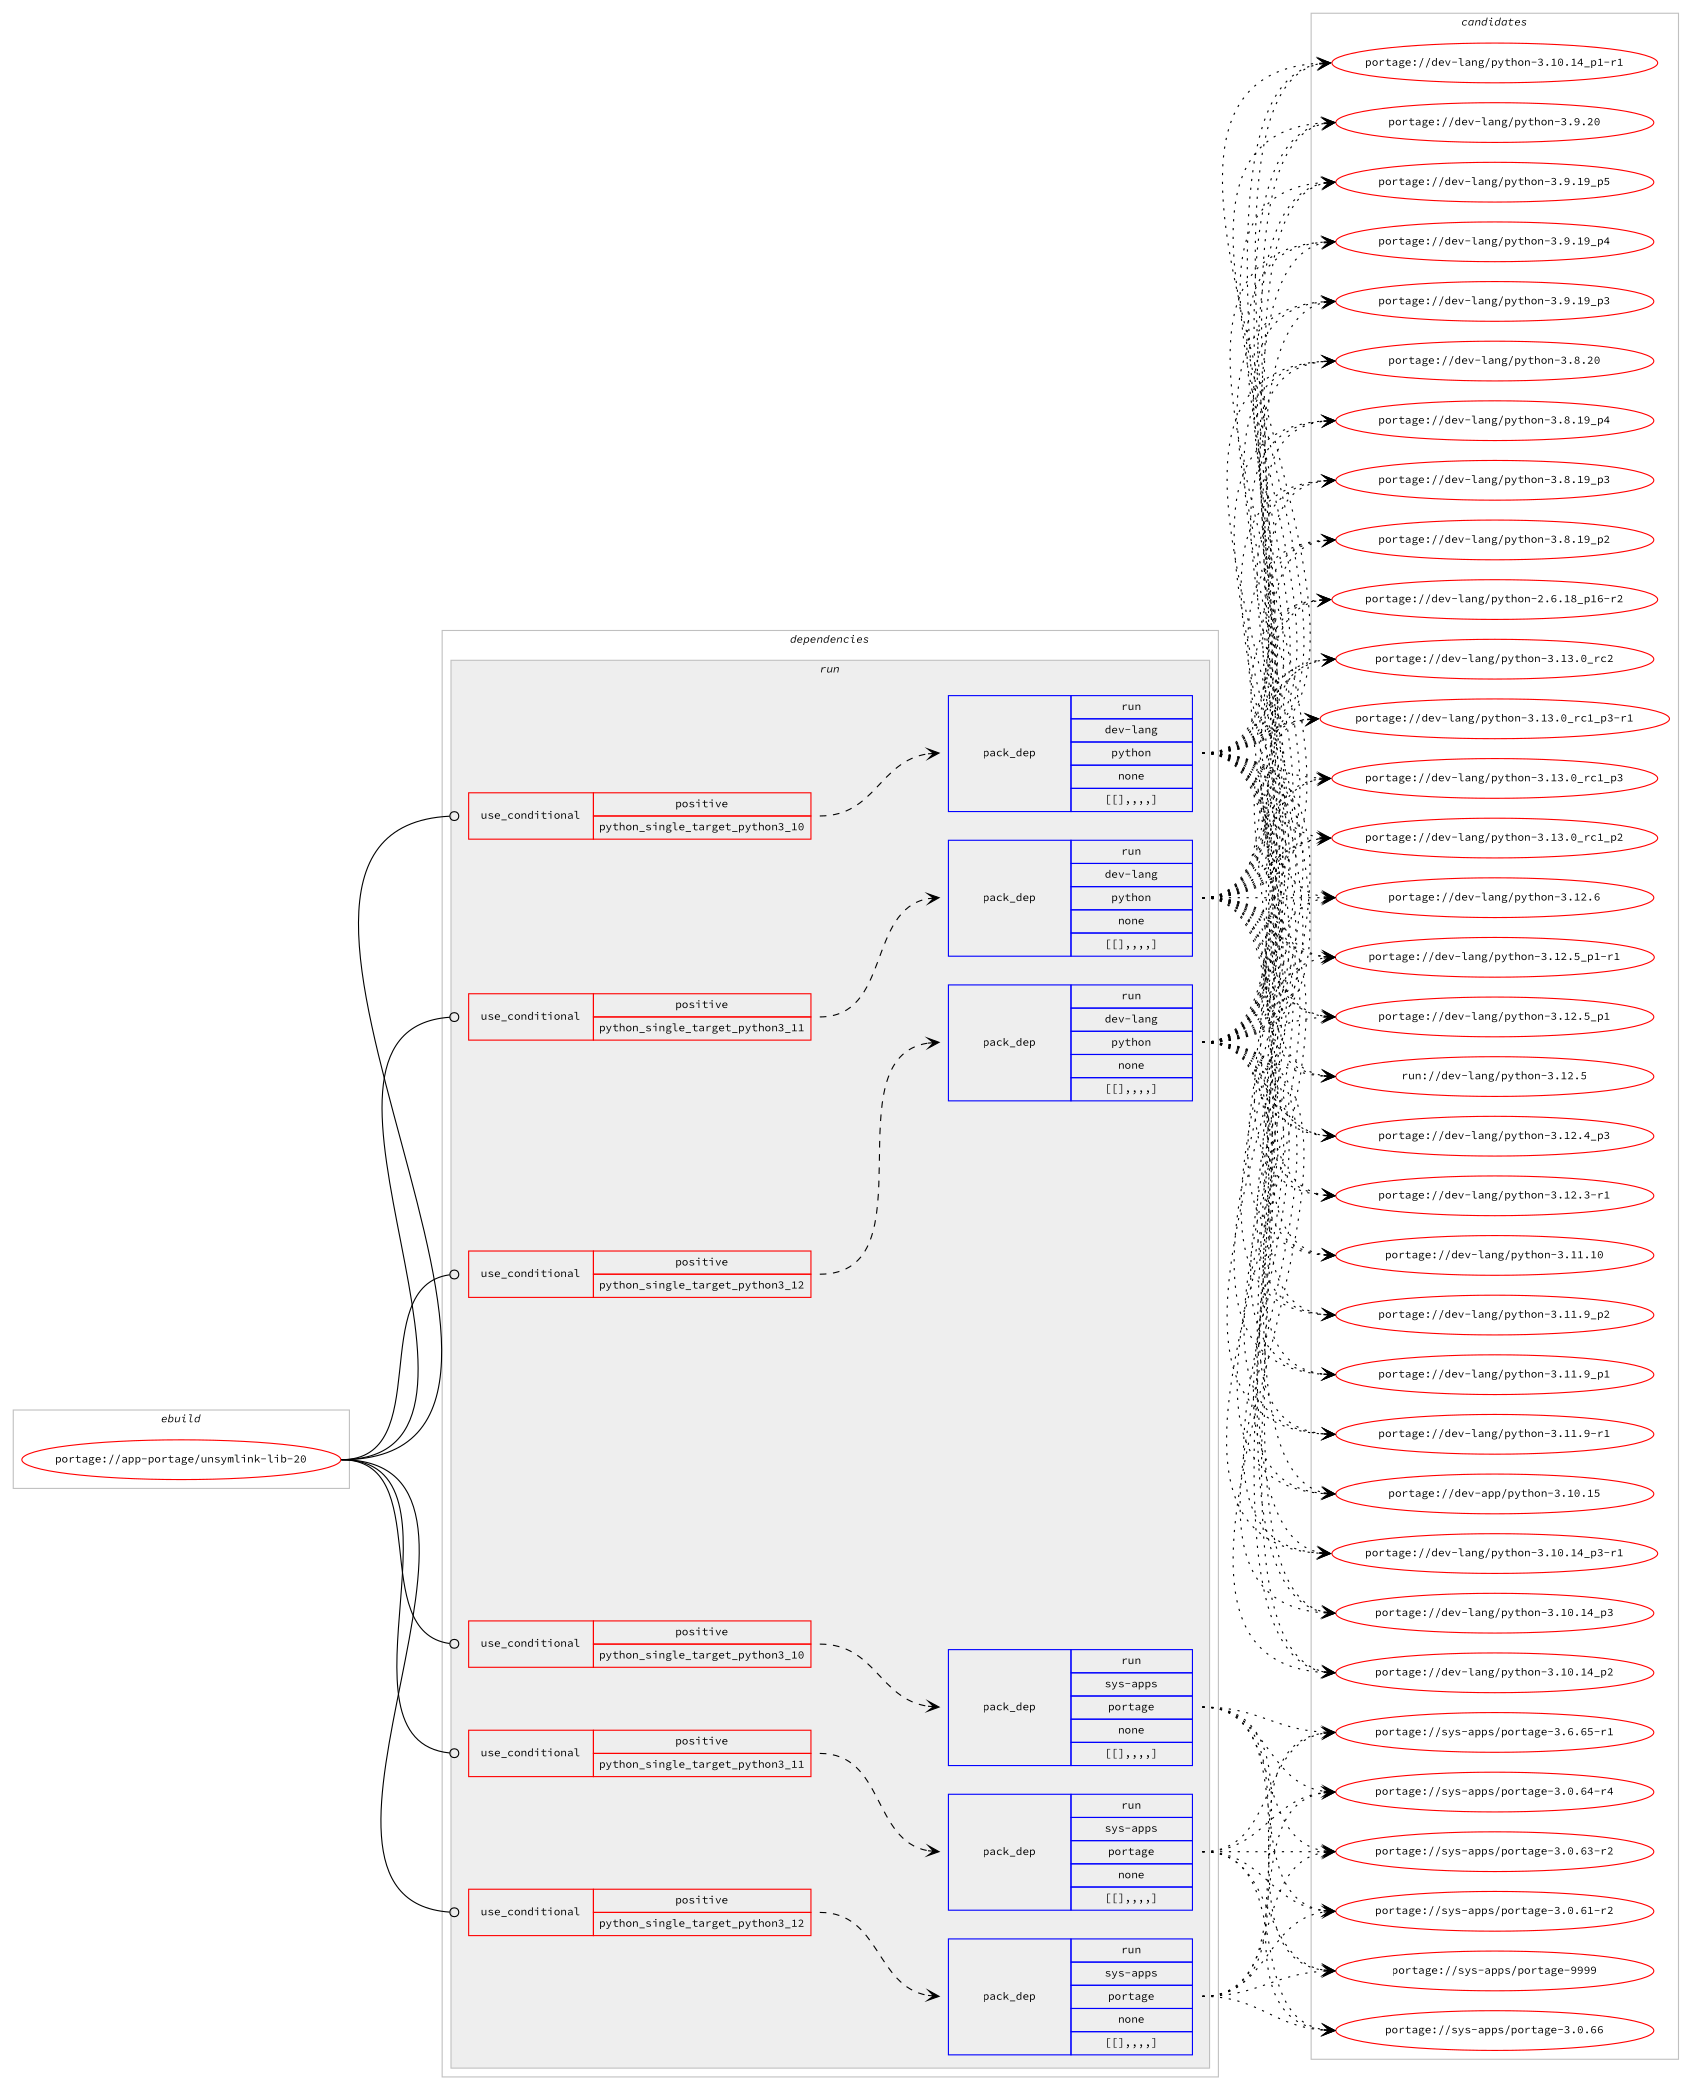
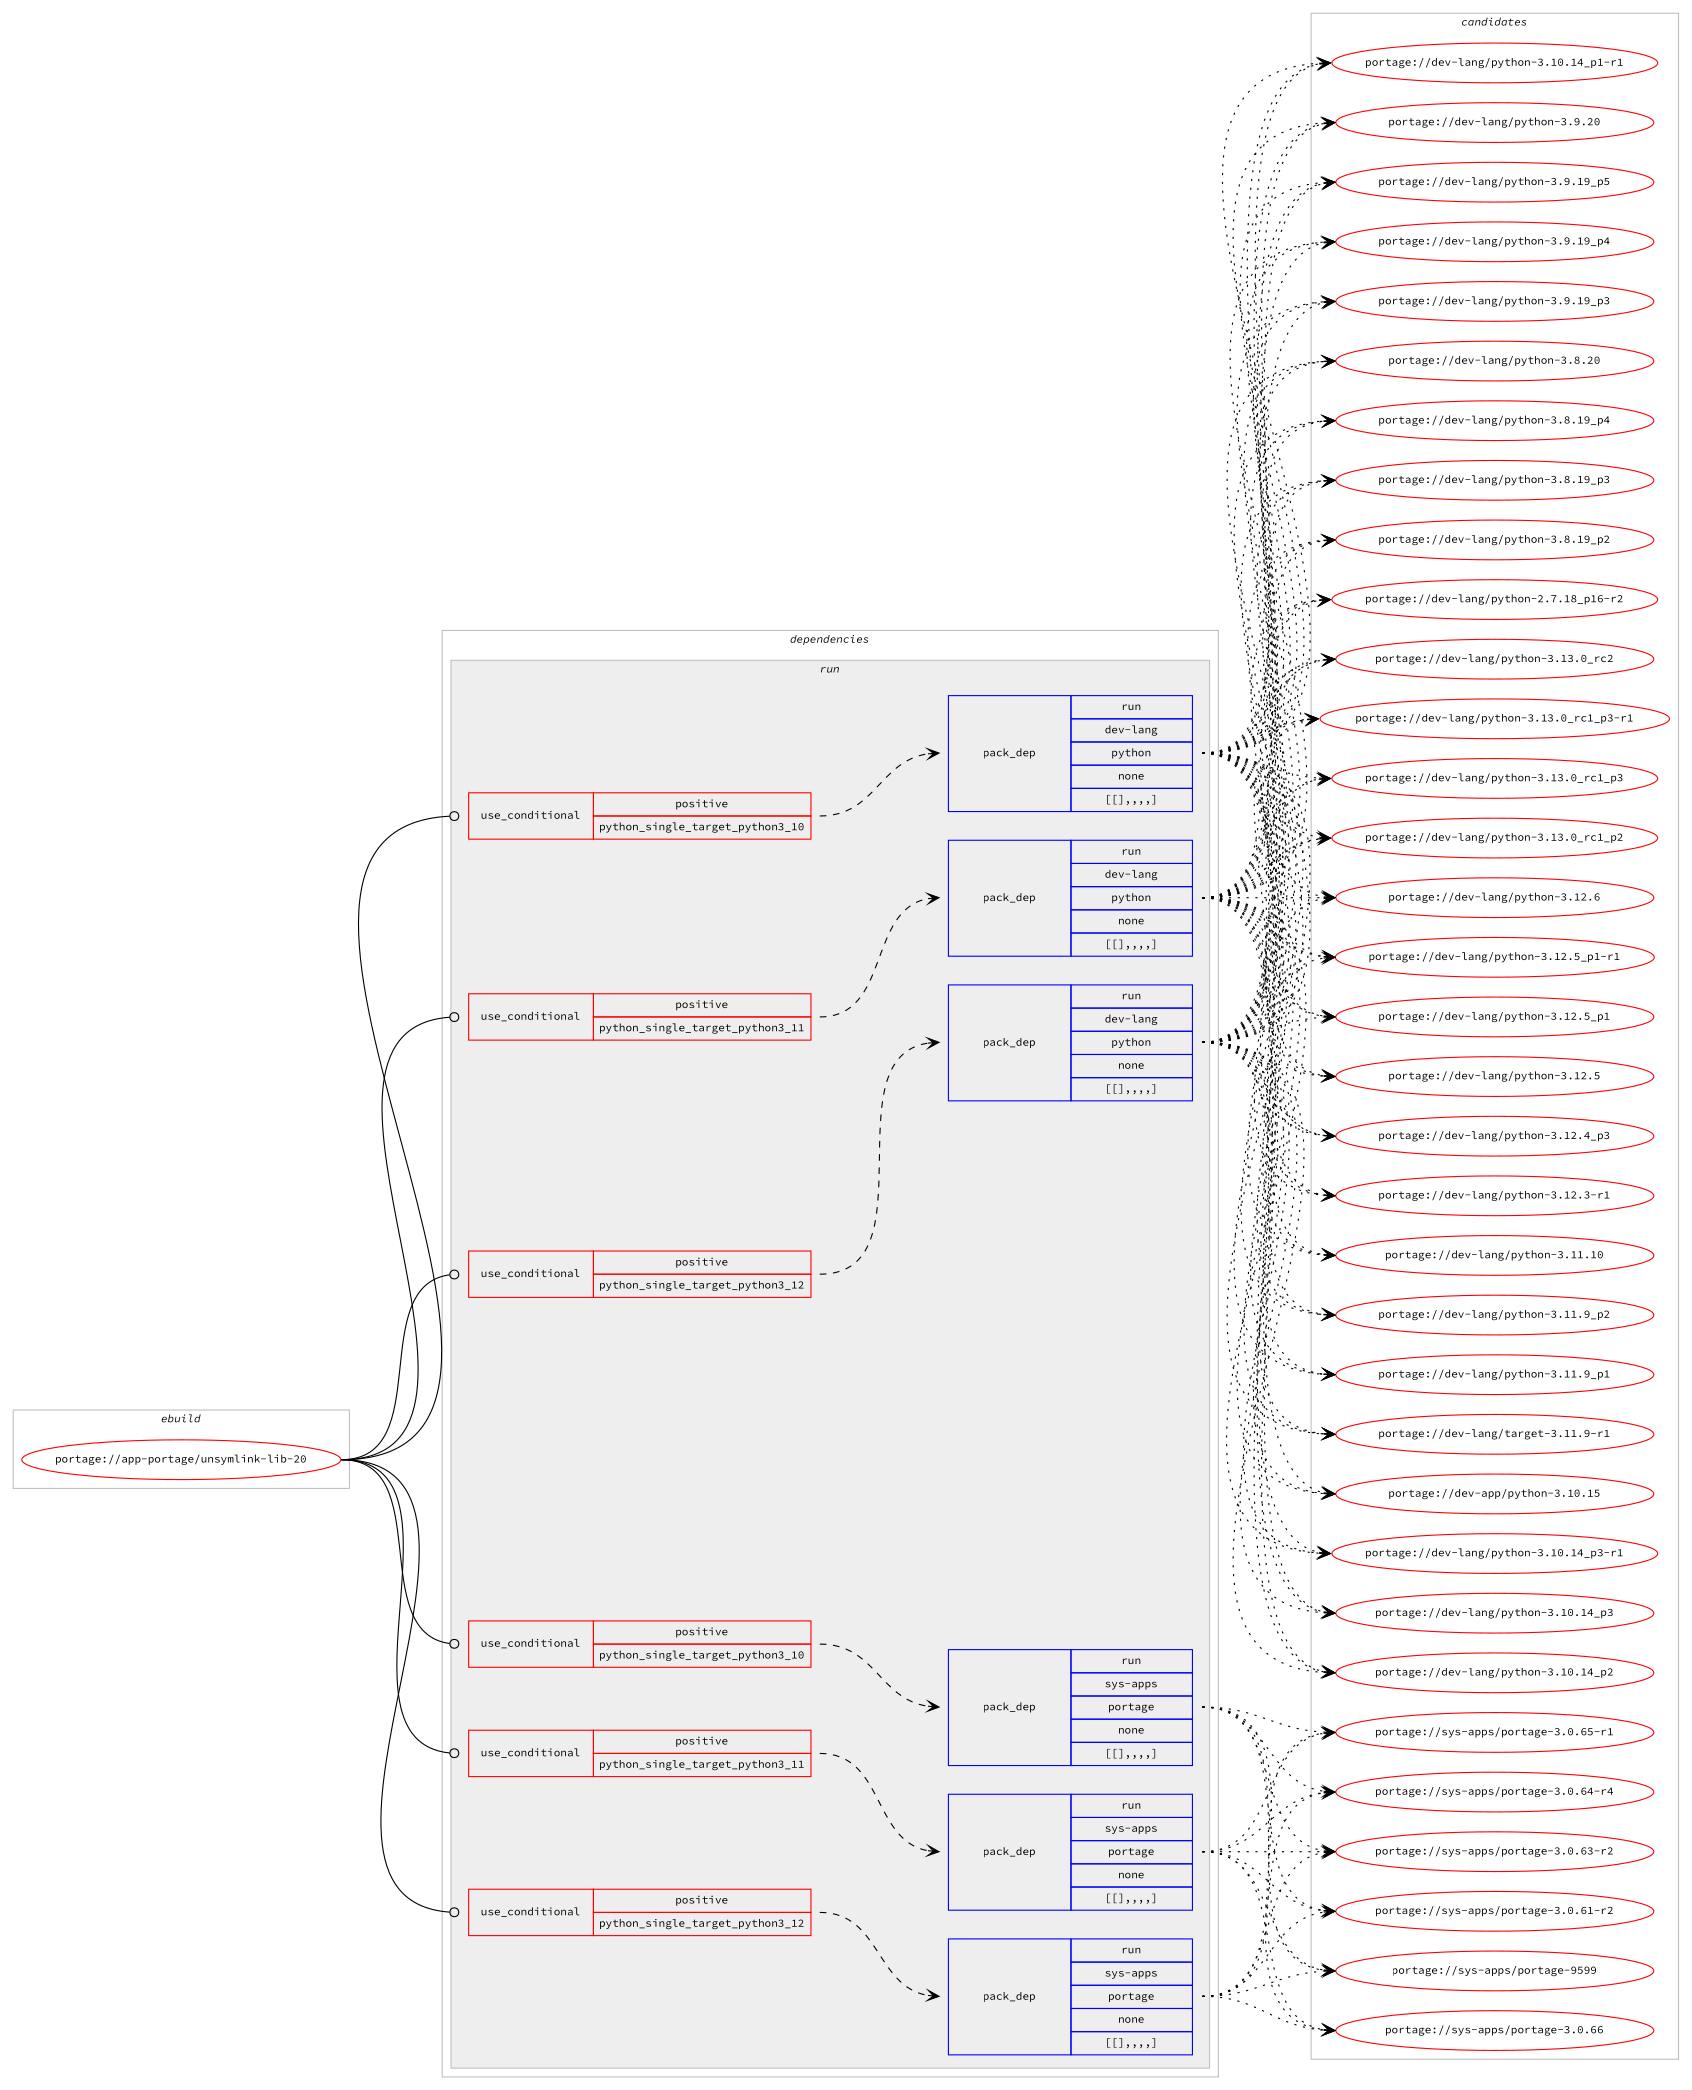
node "portage://dev-lang/python-2.6.18_p16-r2": label "portage://dev-lang/python-2.6.18_p16-r2" -> "portage://dev-lang/python-2.7.18_p16-r2"
node "run://dev-lang/python-3.12.5": label "run://dev-lang/python-3.12.5" -> "portage://dev-lang/python-3.12.5"
node "portage://dev-lang/python-3.11.9-r1": label "portage://dev-lang/python-3.11.9-r1" -> "portage://dev-lang/target-3.11.9-r1"
node "portage://sys-apps/portage-3.6.65-r1": label "portage://sys-apps/portage-3.6.65-r1" -> "portage://sys-apps/portage-3.0.65-r1"
node "portage://sys-apps/portage-9999": label "portage://sys-apps/portage-9999" -> "portage://sys-apps/portage-9599"
